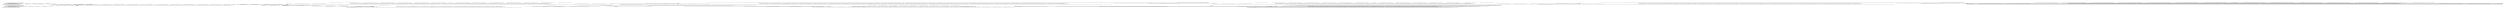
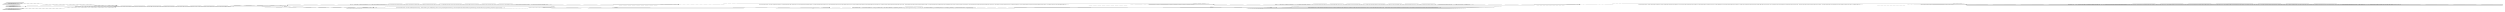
node "testOneofTypes['0', '0', '1']": added
